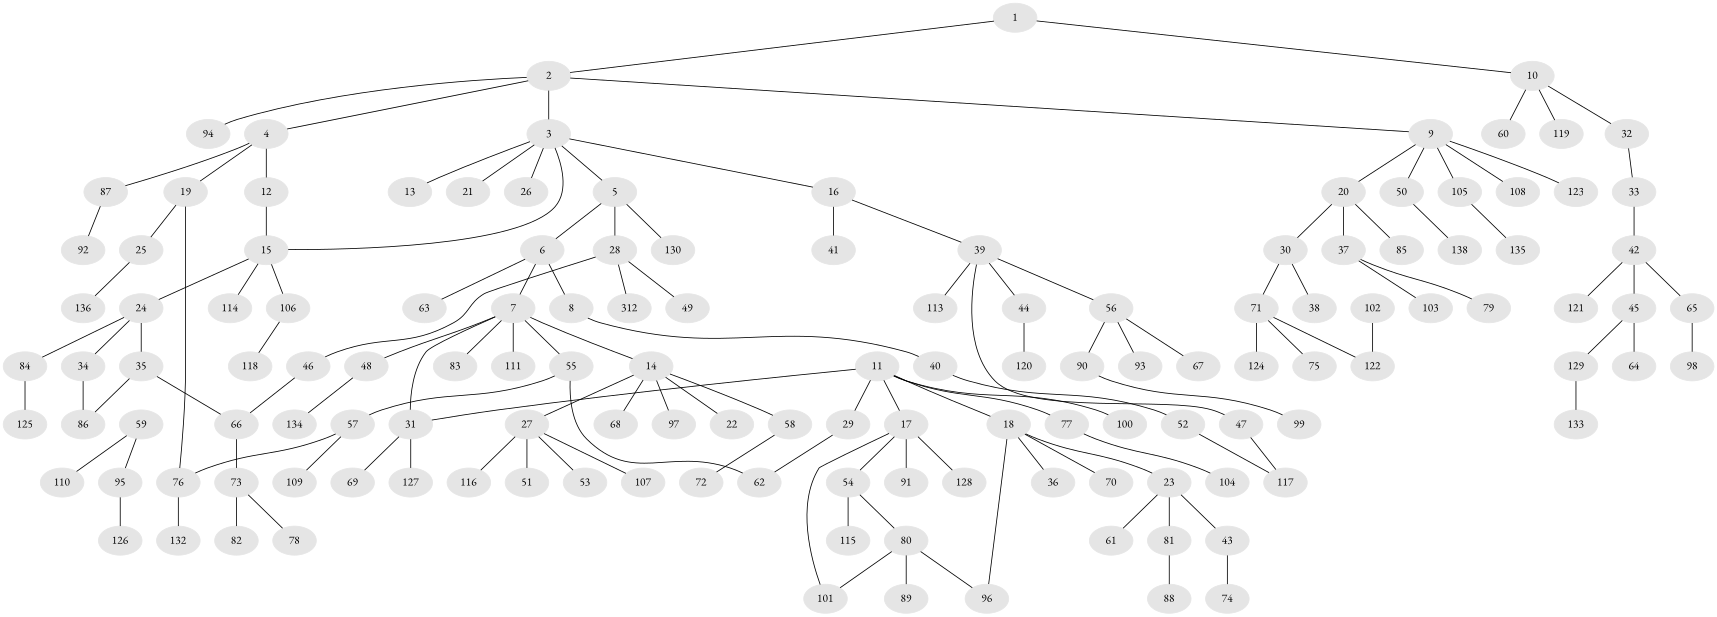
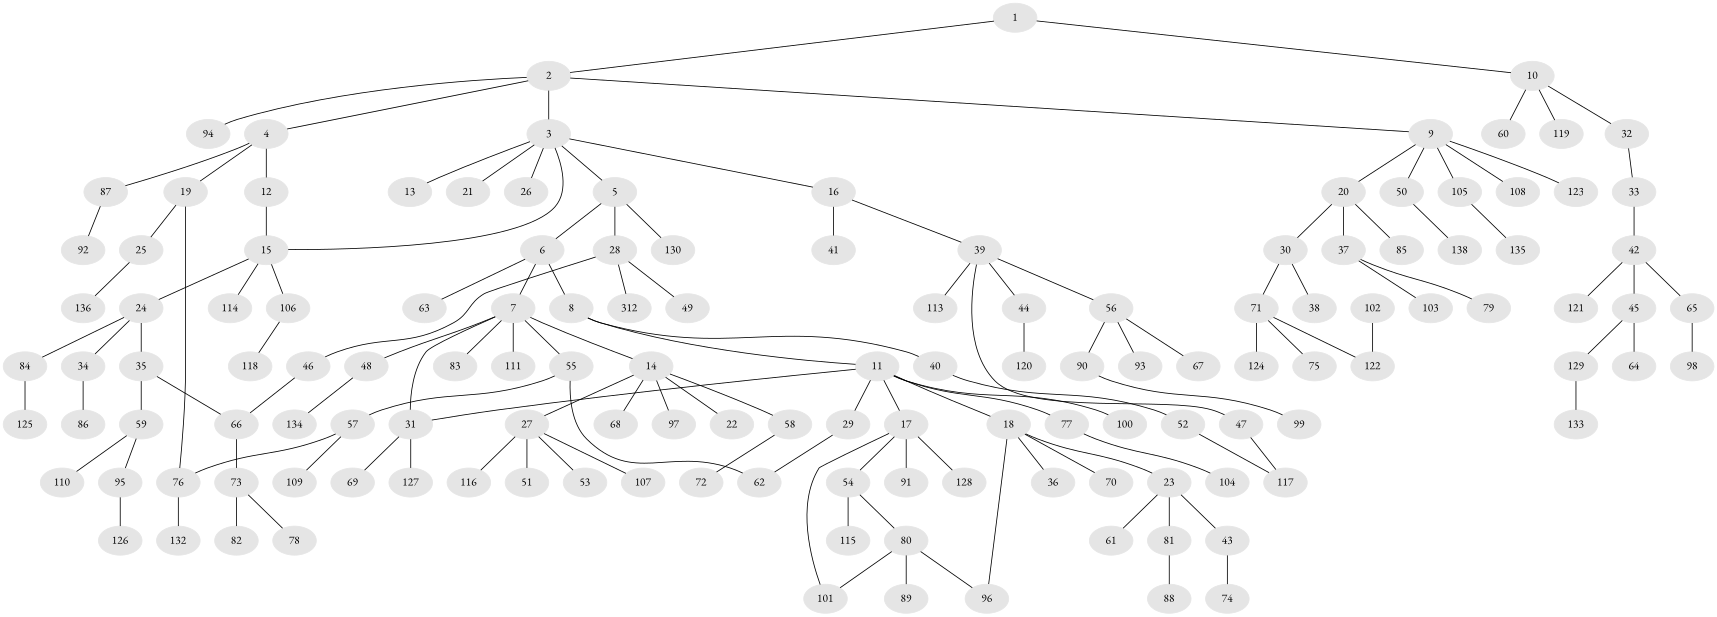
edge "8" -- "11": added
edge "35" -- "86": now "35" -- "59"
